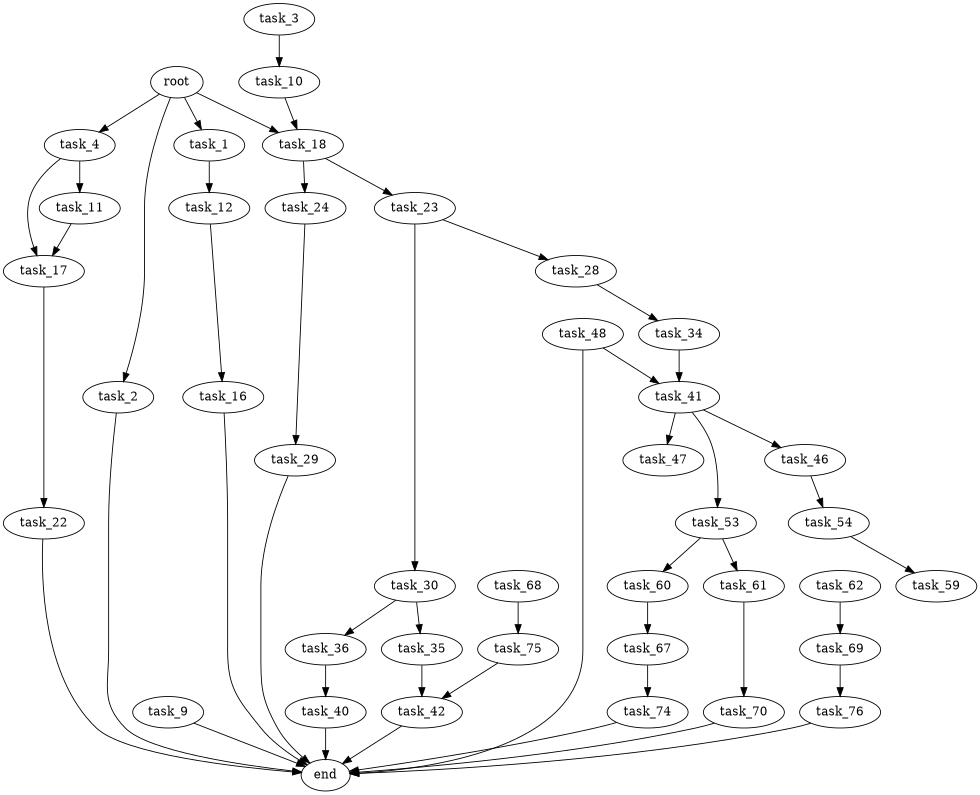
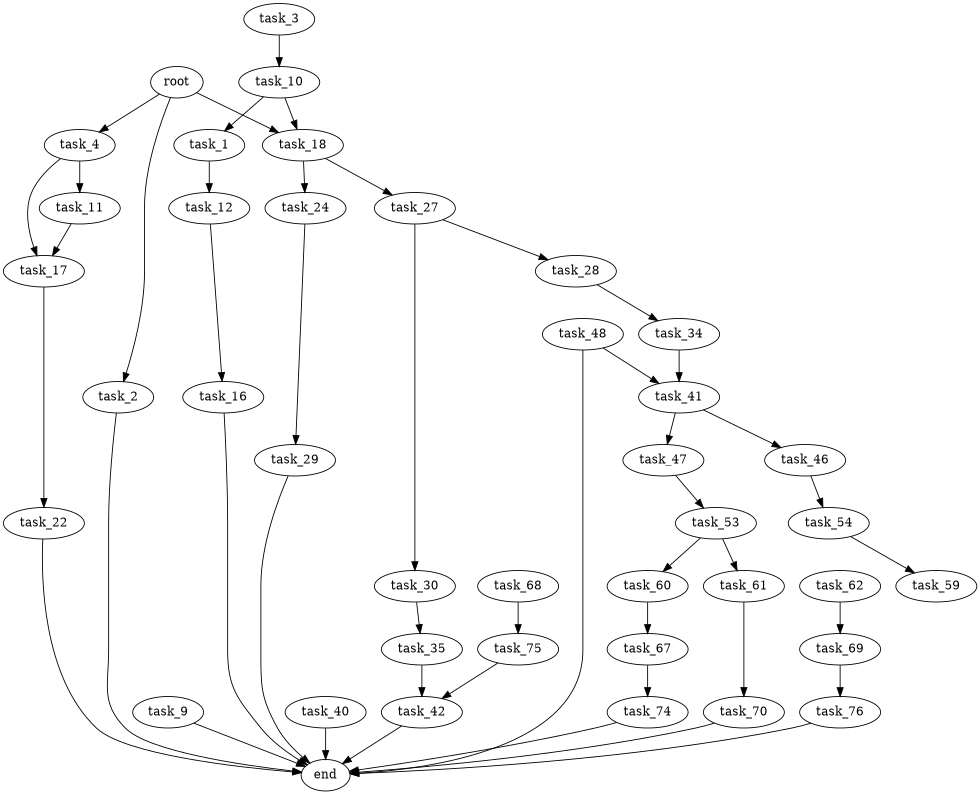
edge "root" -> "task_1": now "task_10" -> "task_1"
node "task_23": label "task_23" -> "task_27"
edge "task_41" -> "task_53": now "task_47" -> "task_53"
node "task_36": removed
